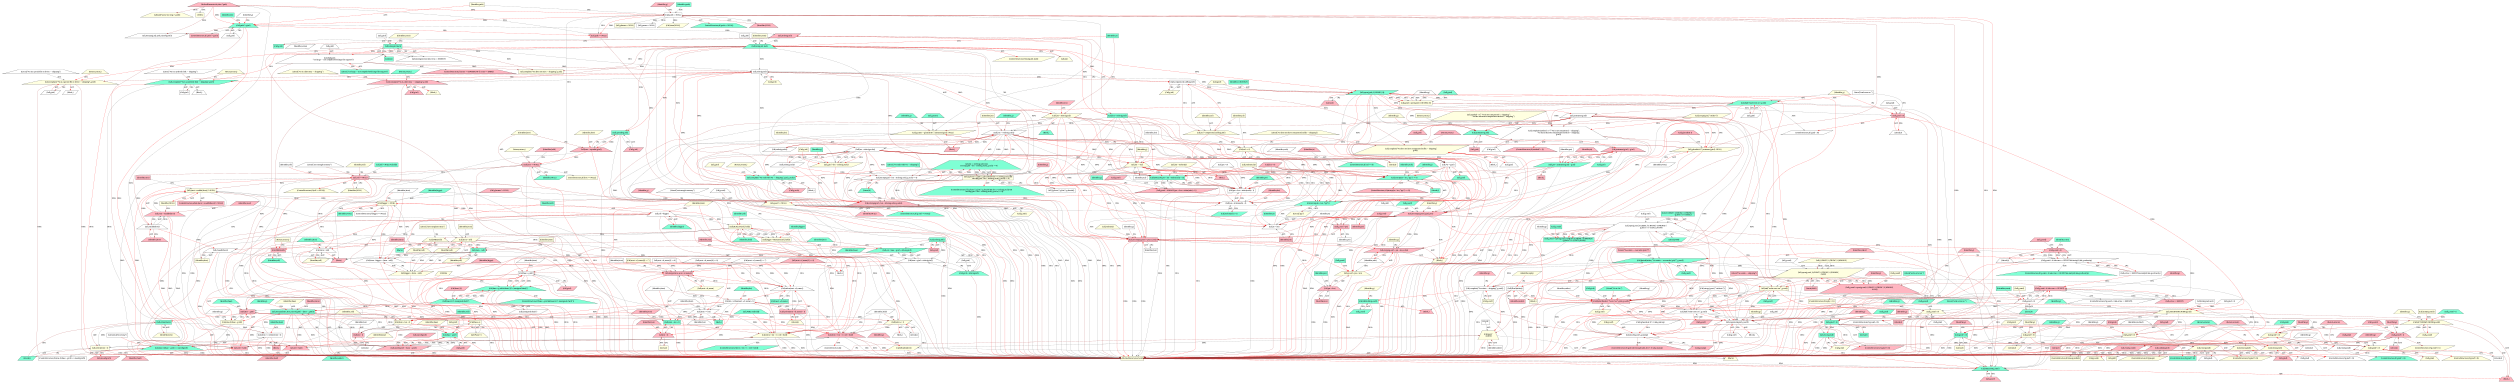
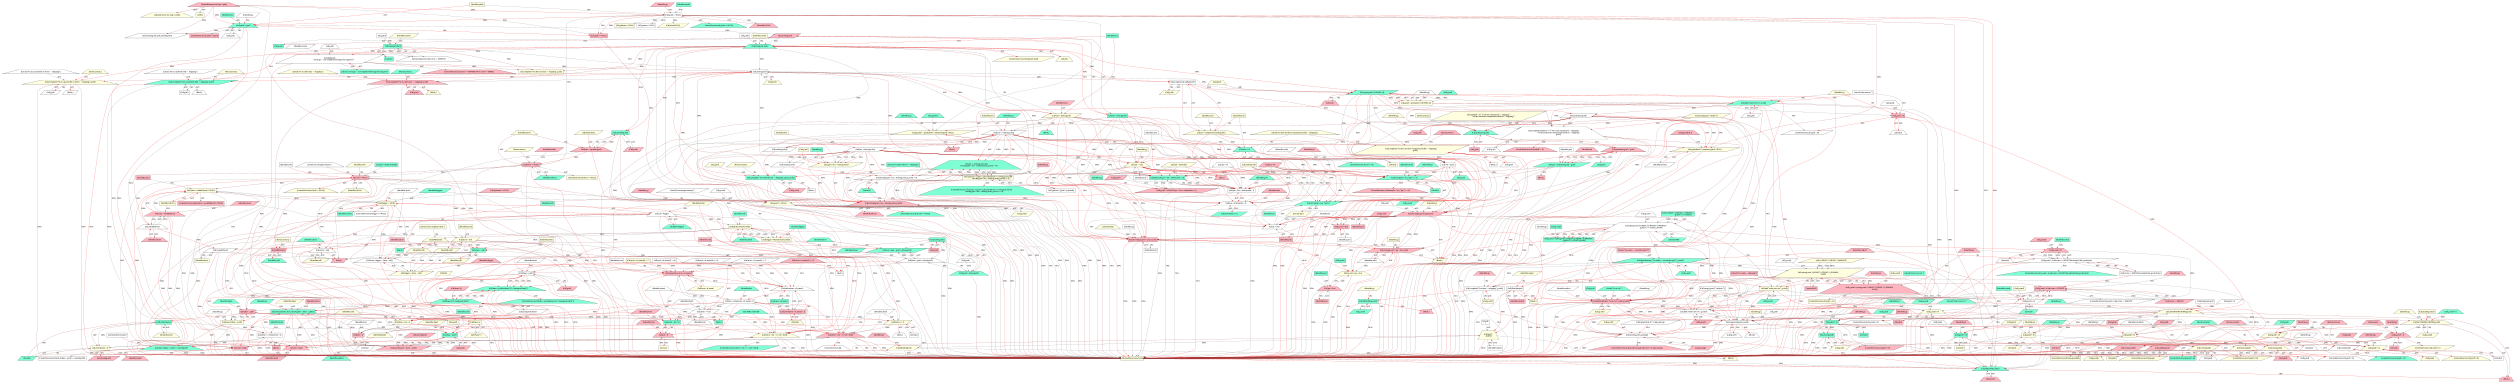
node "(Identifier,O_RDONLY)": removed
node "(Call,suf == 0)": fillcolor lightyellow -> aquamarine
